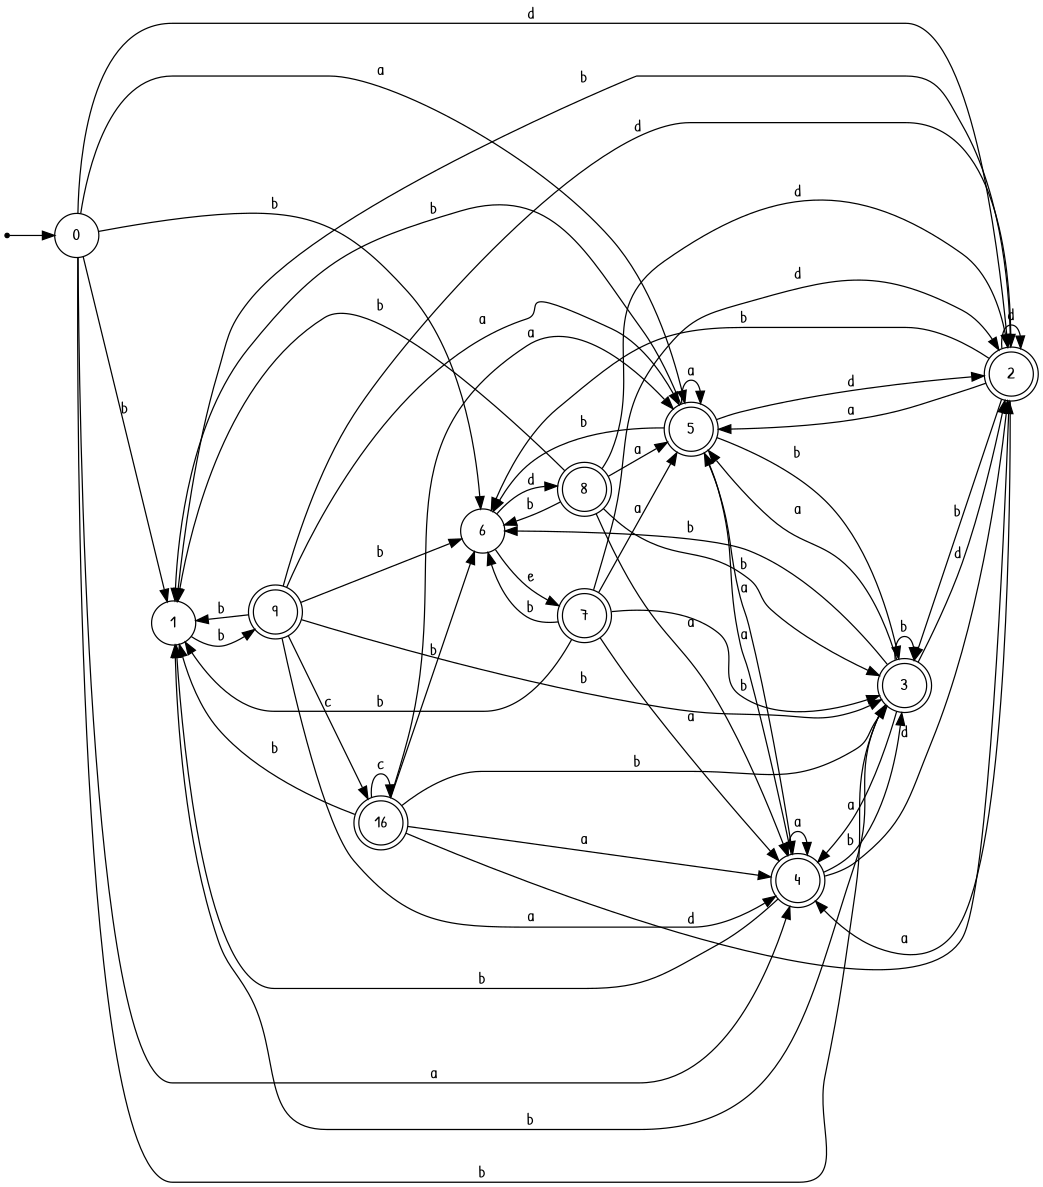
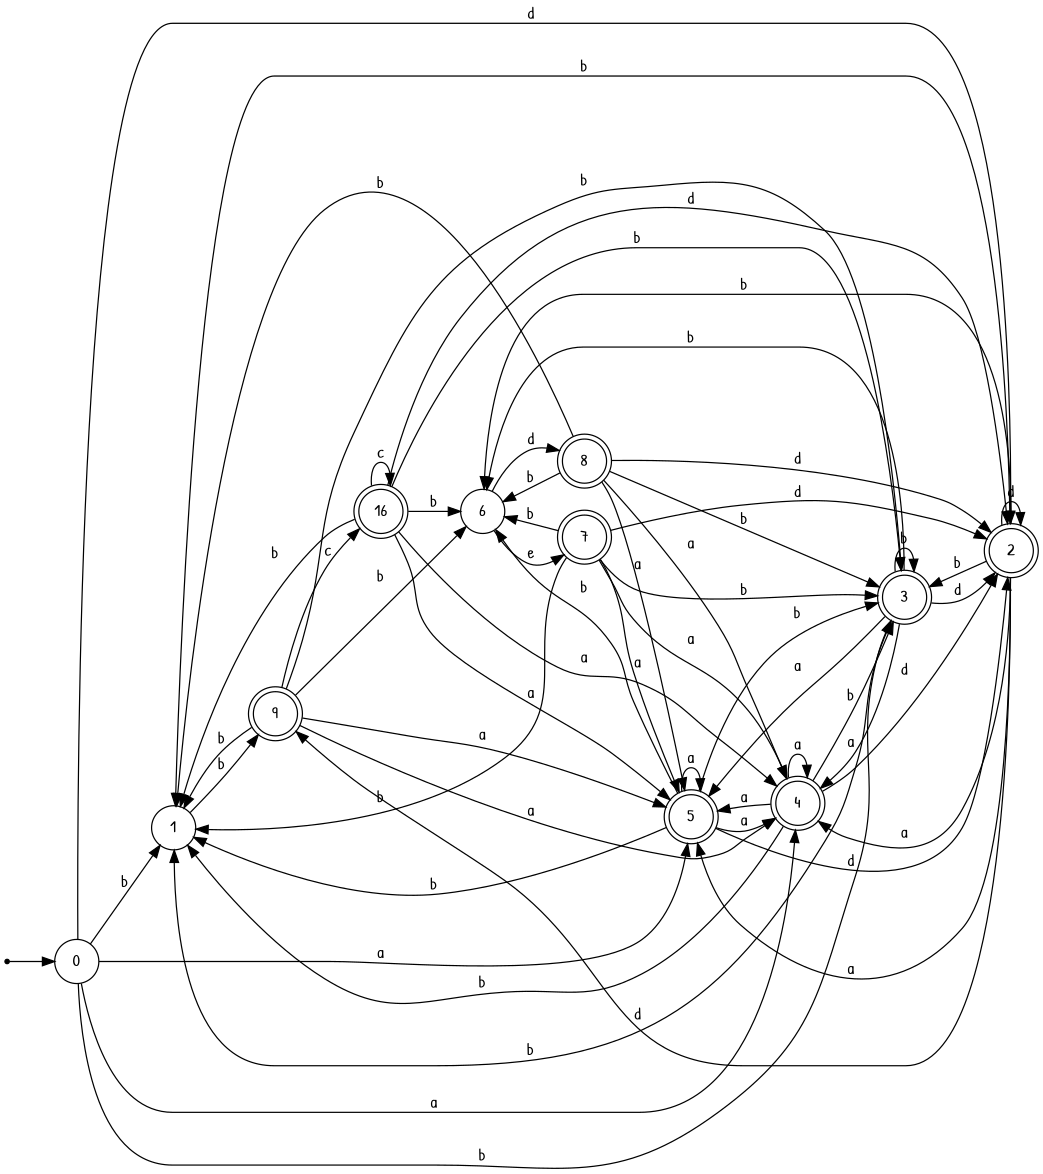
edge "9" -> "2": reversed
edge "0" -> "6": removed, label "b"
